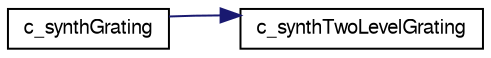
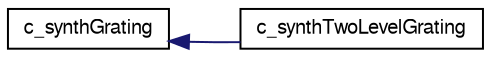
edge "c_synthGrating" -> "c_synthTwoLevelGrating": reversed
